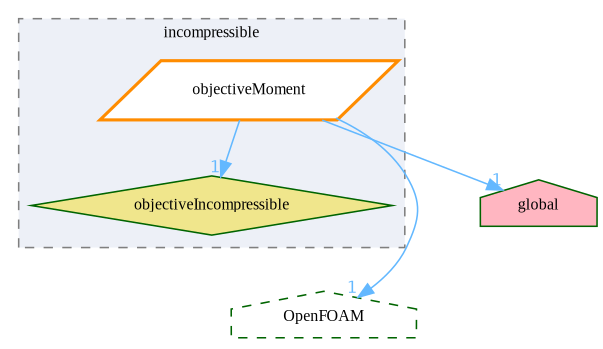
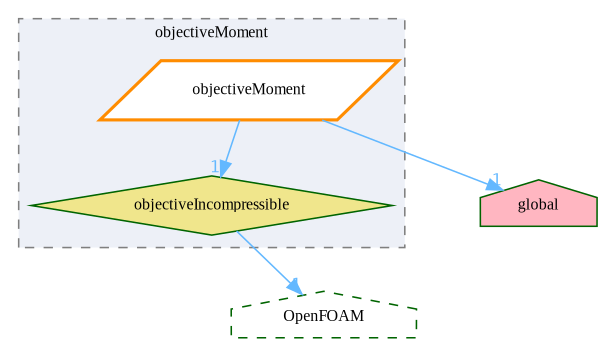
cluster "incompressible": label "incompressible" -> "objectiveMoment"
edge "objectiveMoment" -> "OpenFOAM": now "objectiveIncompressible" -> "OpenFOAM"
